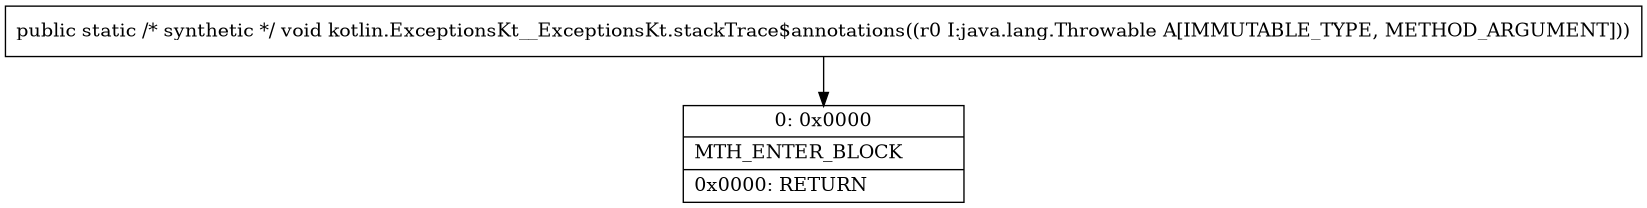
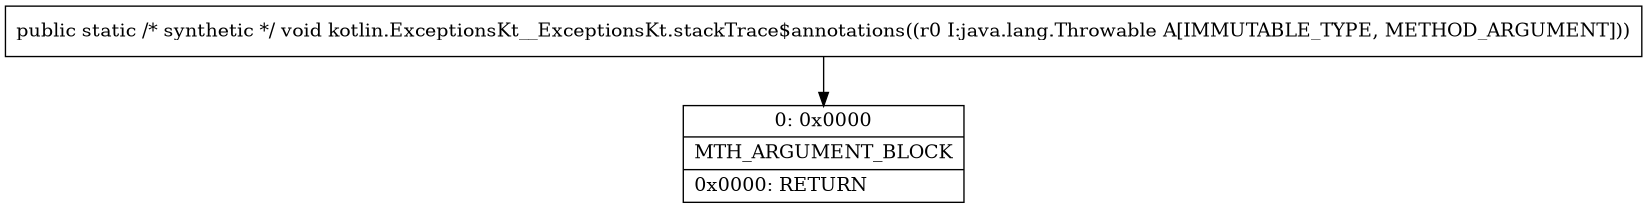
node "0: 0x0000": text "MTH_ENTER_BLOCK" -> "MTH_ARGUMENT_BLOCK"
